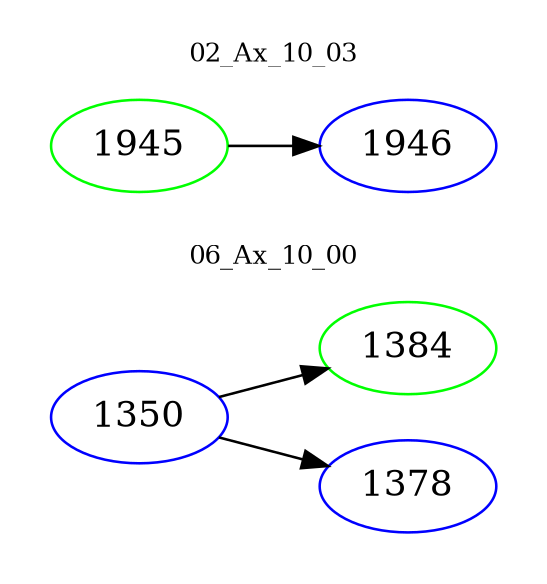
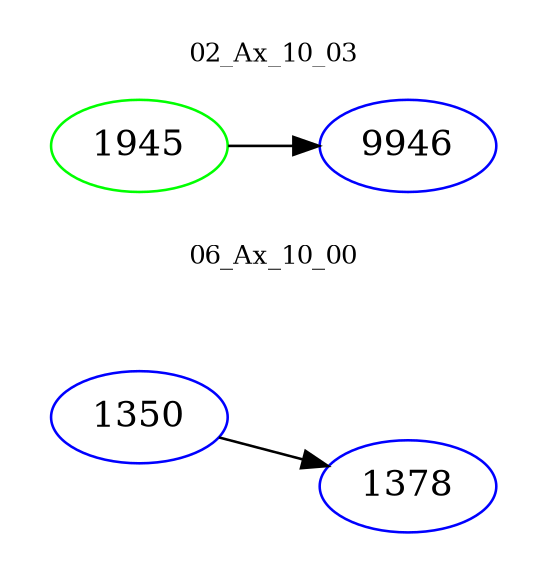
node "1946": label "1946" -> "9946"
node "1384": removed
